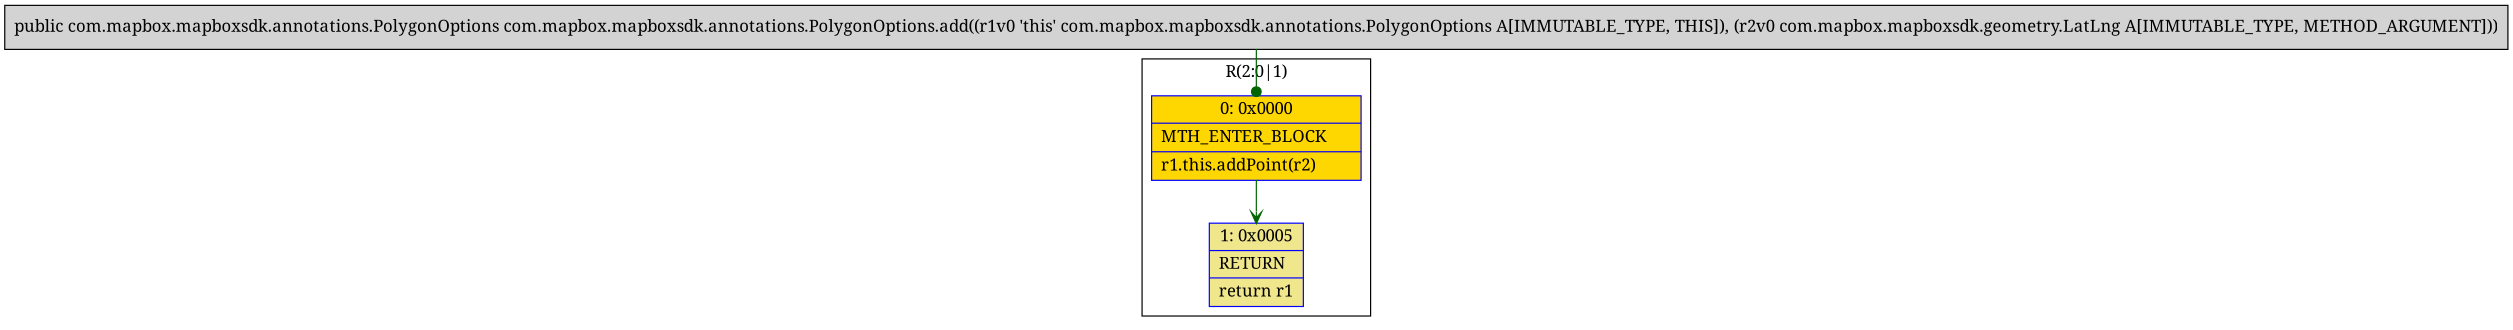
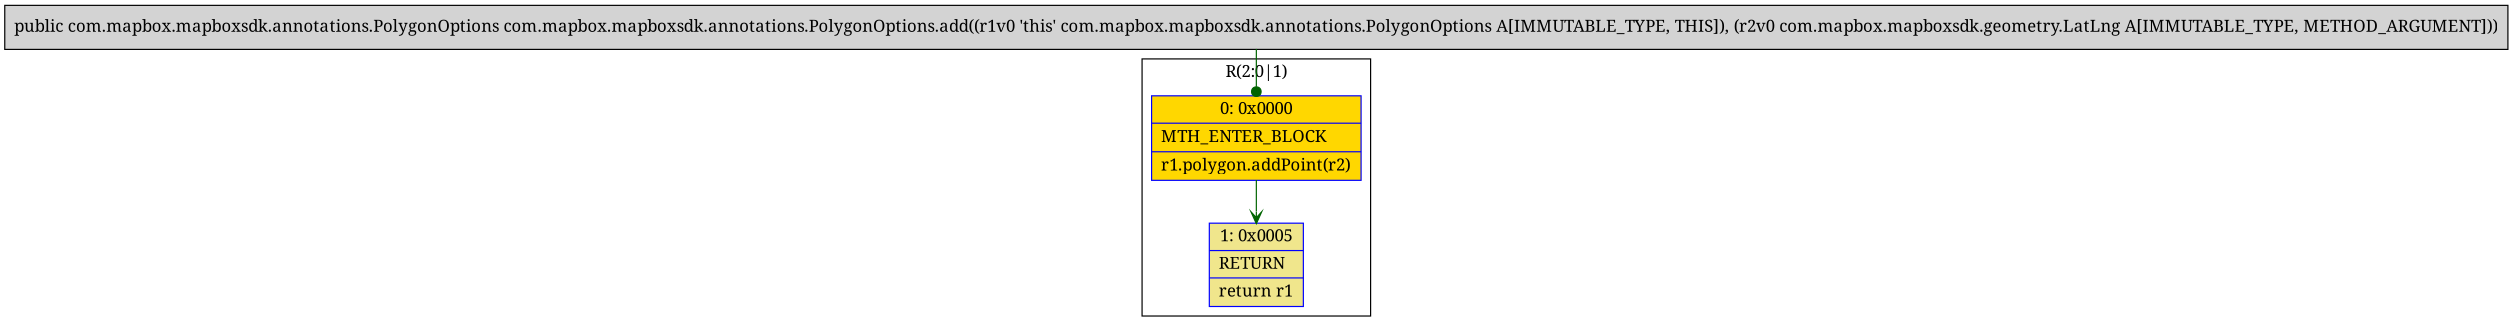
node "0: 0x0000": text "r1.this.addPoint(r2)" -> "r1.polygon.addPoint(r2)"
